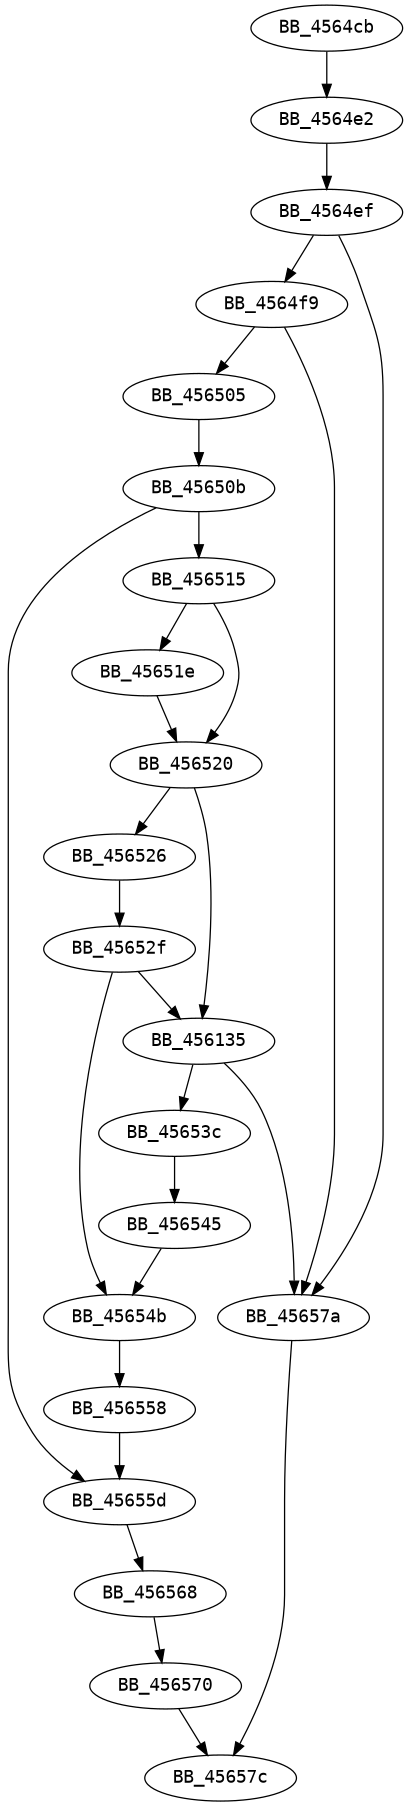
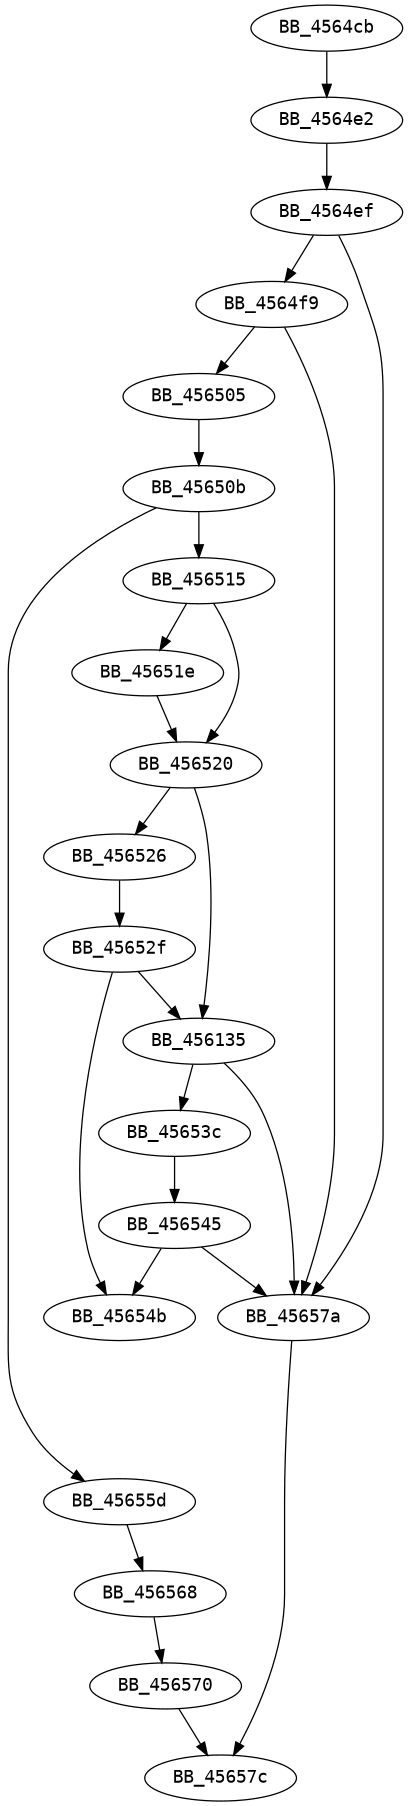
edge "BB_456545" -> "BB_45657a": added
node "BB_456558": removed
